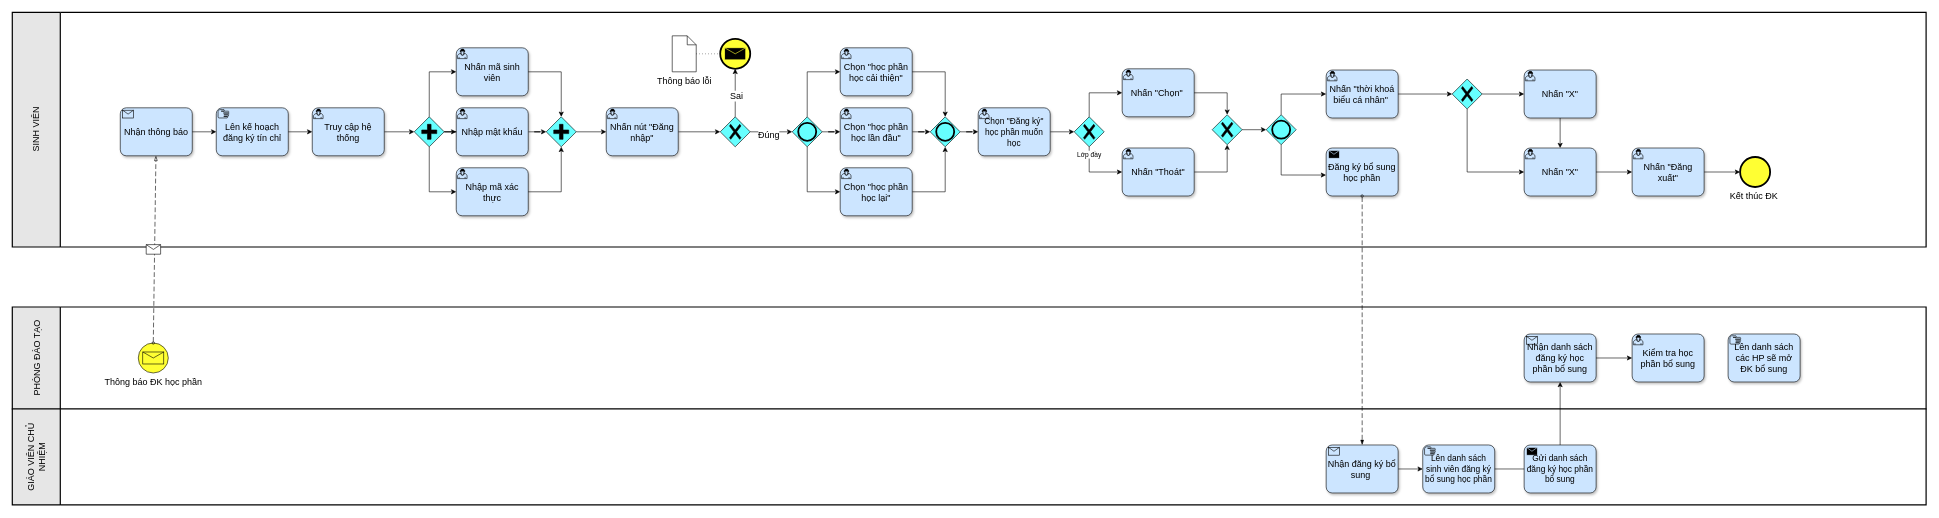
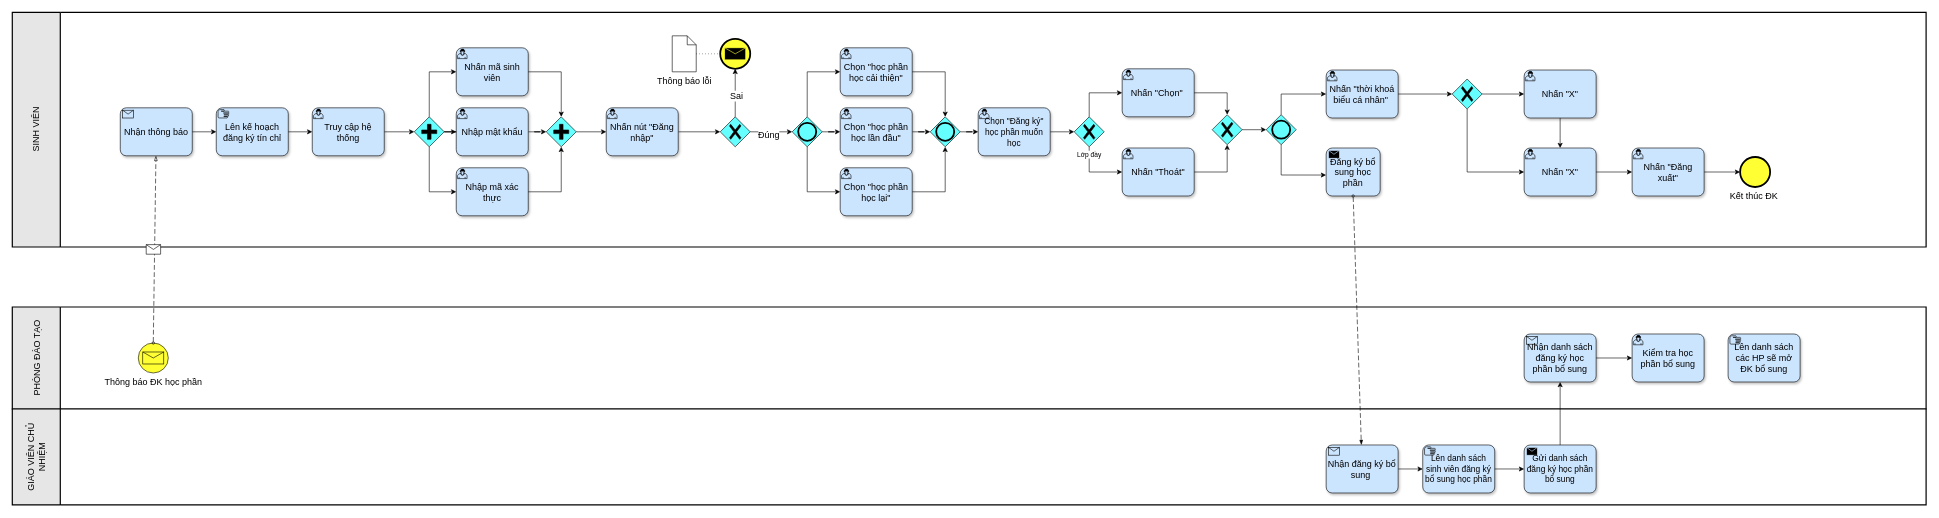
node "Đăng ký bổ sung học phần": size 72x48 -> 54x48
edge "Lên danh sách sinh viên đăng ký bổ sung học phần" -- "Gửi danh sách đăng ký học phần bổ sung": arrowhead none -> classic
